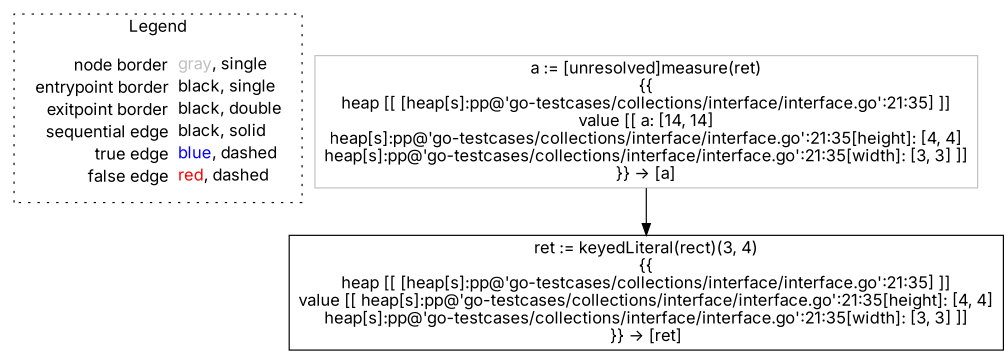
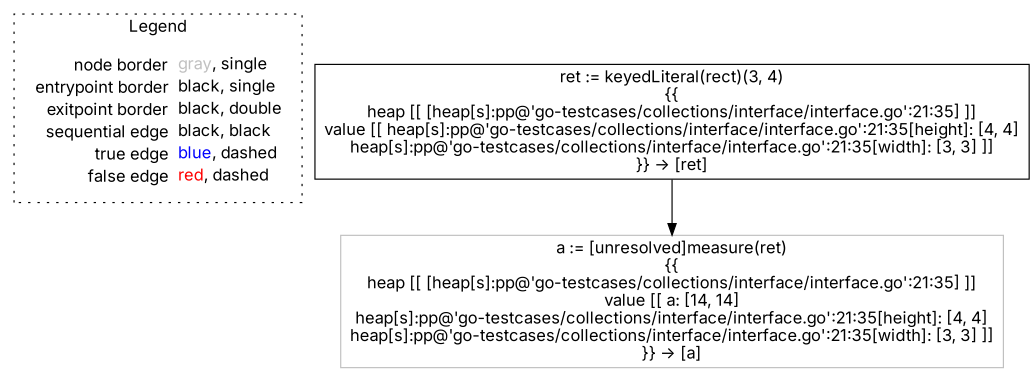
node "node border": text ", solid" -> ", black"
edge "a := [unresolved]measure(ret)" -> "ret := keyedLiteral(rect)(3, 4)": reversed
